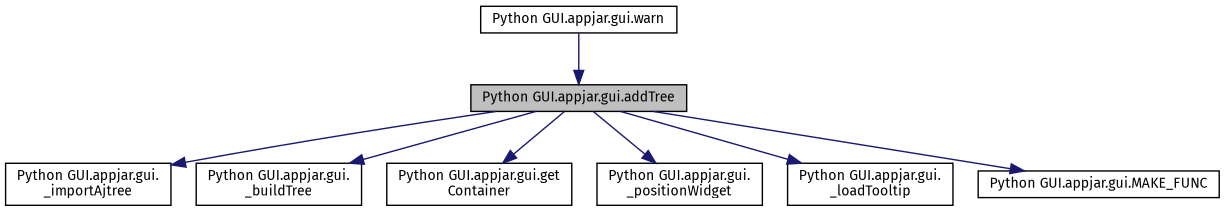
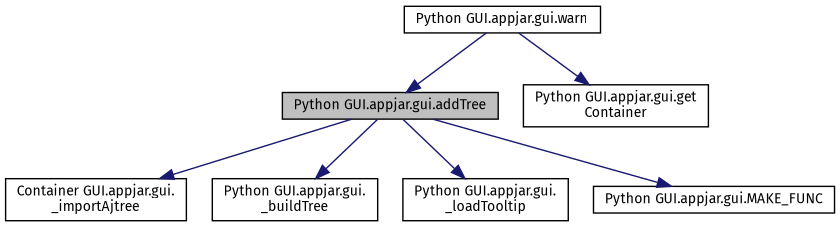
edge "Python GUI.appjar.gui.addTree" -> "Python GUI.appjar.gui.get Container": now "Python GUI.appjar.gui.warn" -> "Python GUI.appjar.gui.get Container"
node "Python GUI.appjar.gui. _importAjtree": label "Python GUI.appjar.gui. _importAjtree" -> "Container GUI.appjar.gui. _importAjtree"
node "Python GUI.appjar.gui. _positionWidget": removed
